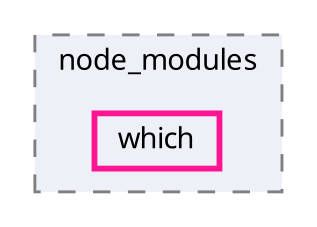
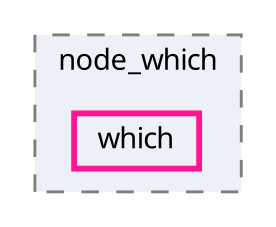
cluster "node_modules": label "node_modules" -> "node_which"
